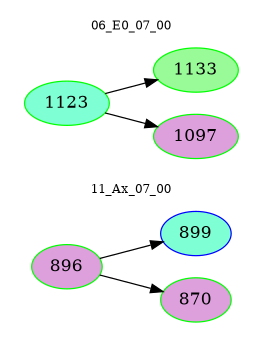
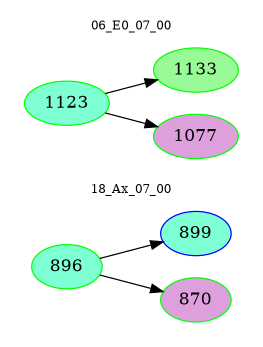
node "1097": label "1097" -> "1077"
cluster "11_Ax_07_00": label "11_Ax_07_00" -> "18_Ax_07_00"
node "896": fillcolor plum -> aquamarine
